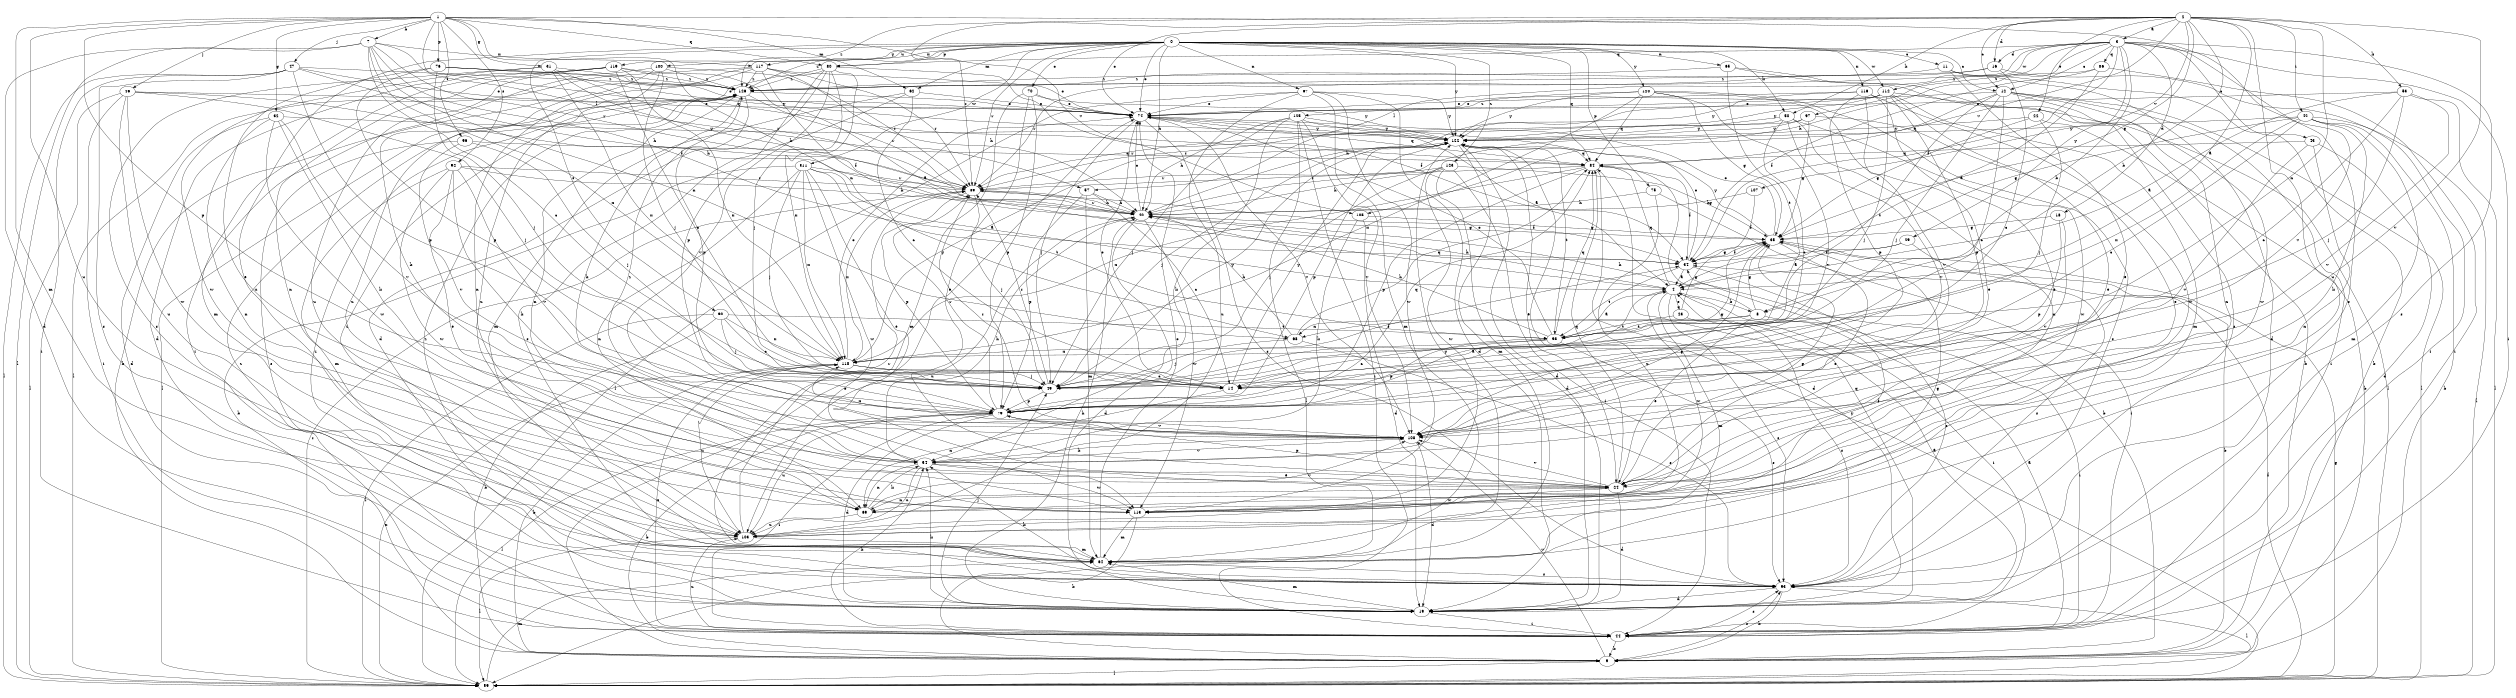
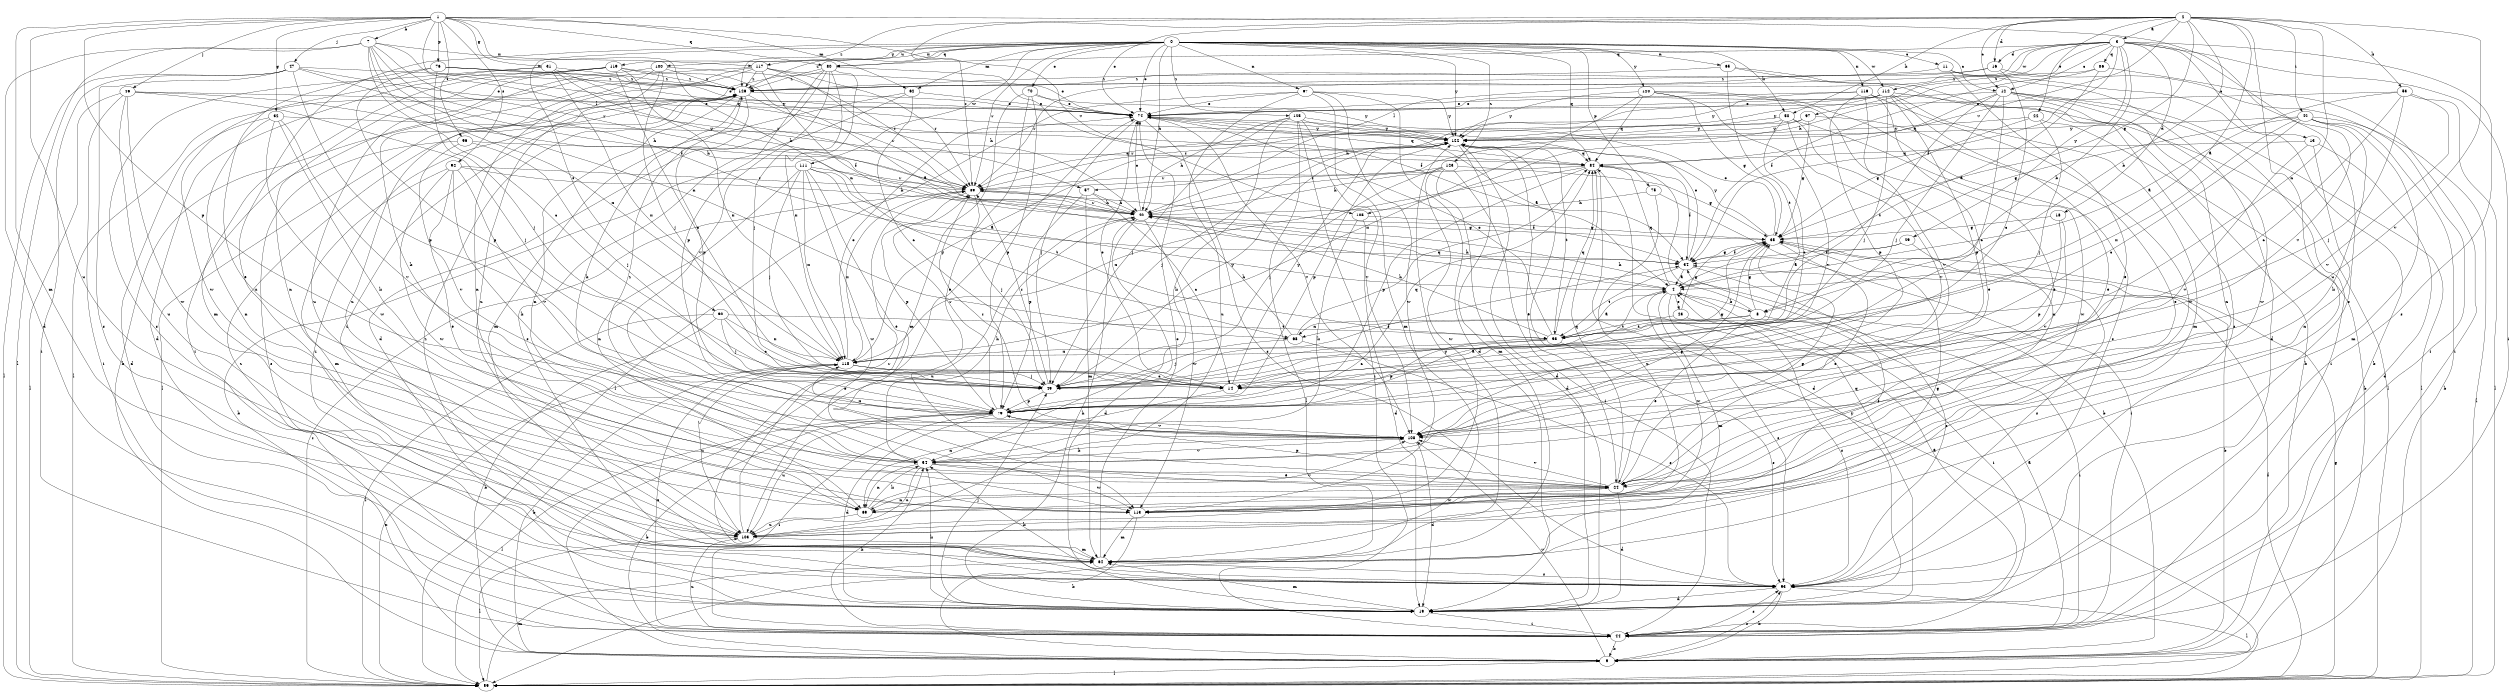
edge "0" -> "80": label "p" -> "q"
edge "120" -> "125": now "0" -> "125"
node "43": label "43" -> "13"
node "311": label "311" -> "111"
node "107": removed
